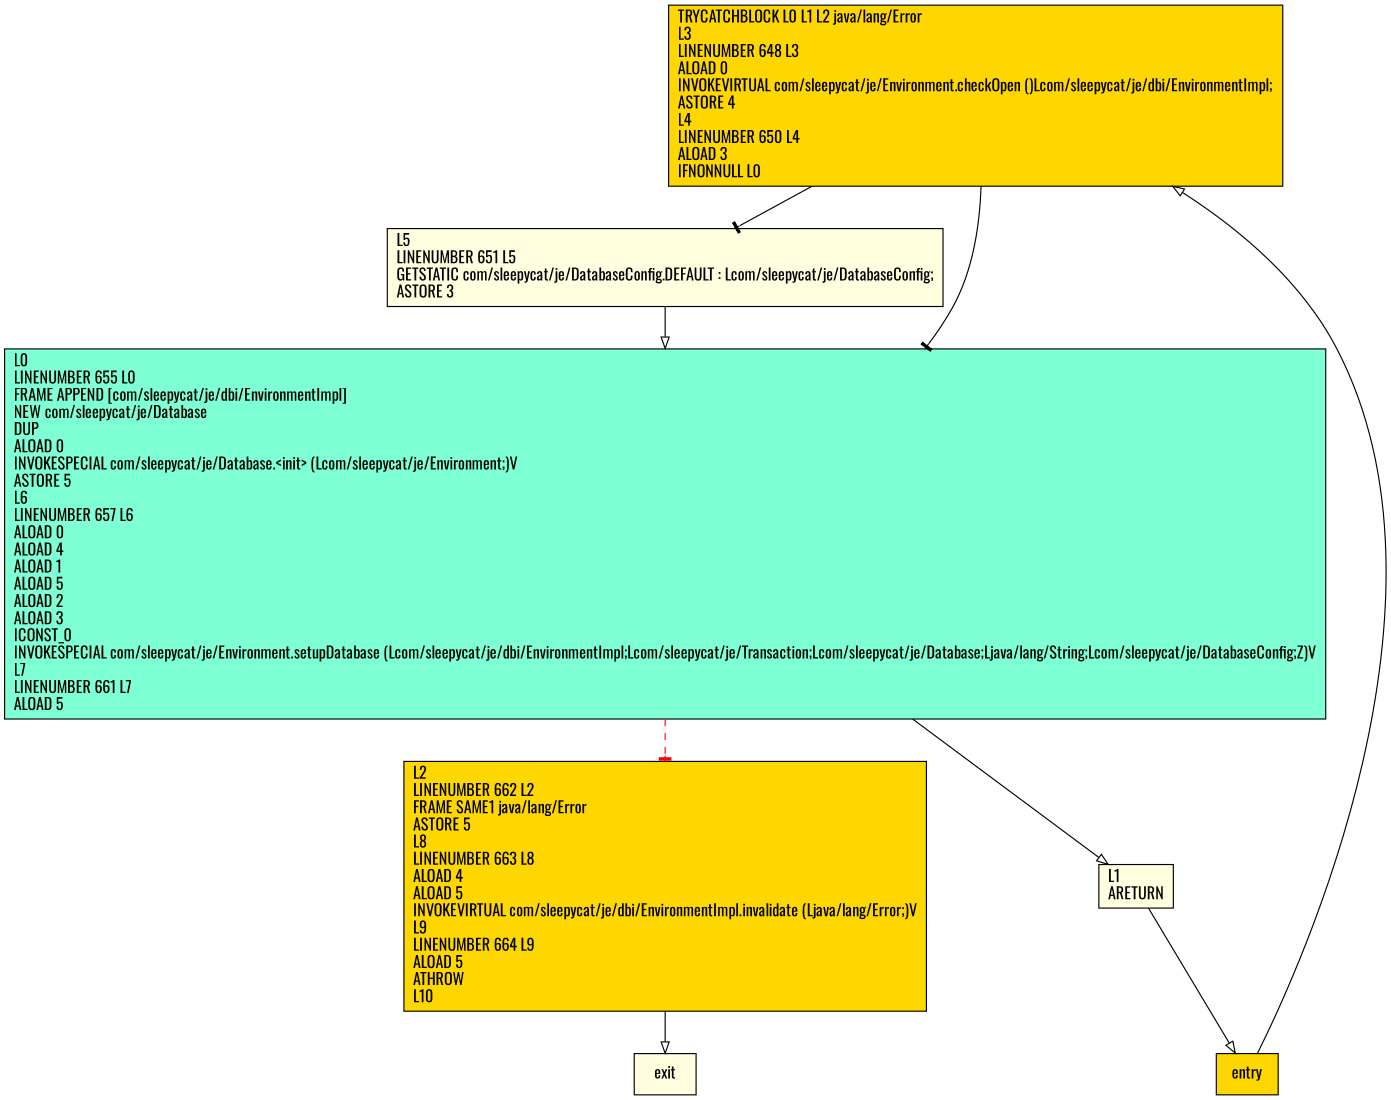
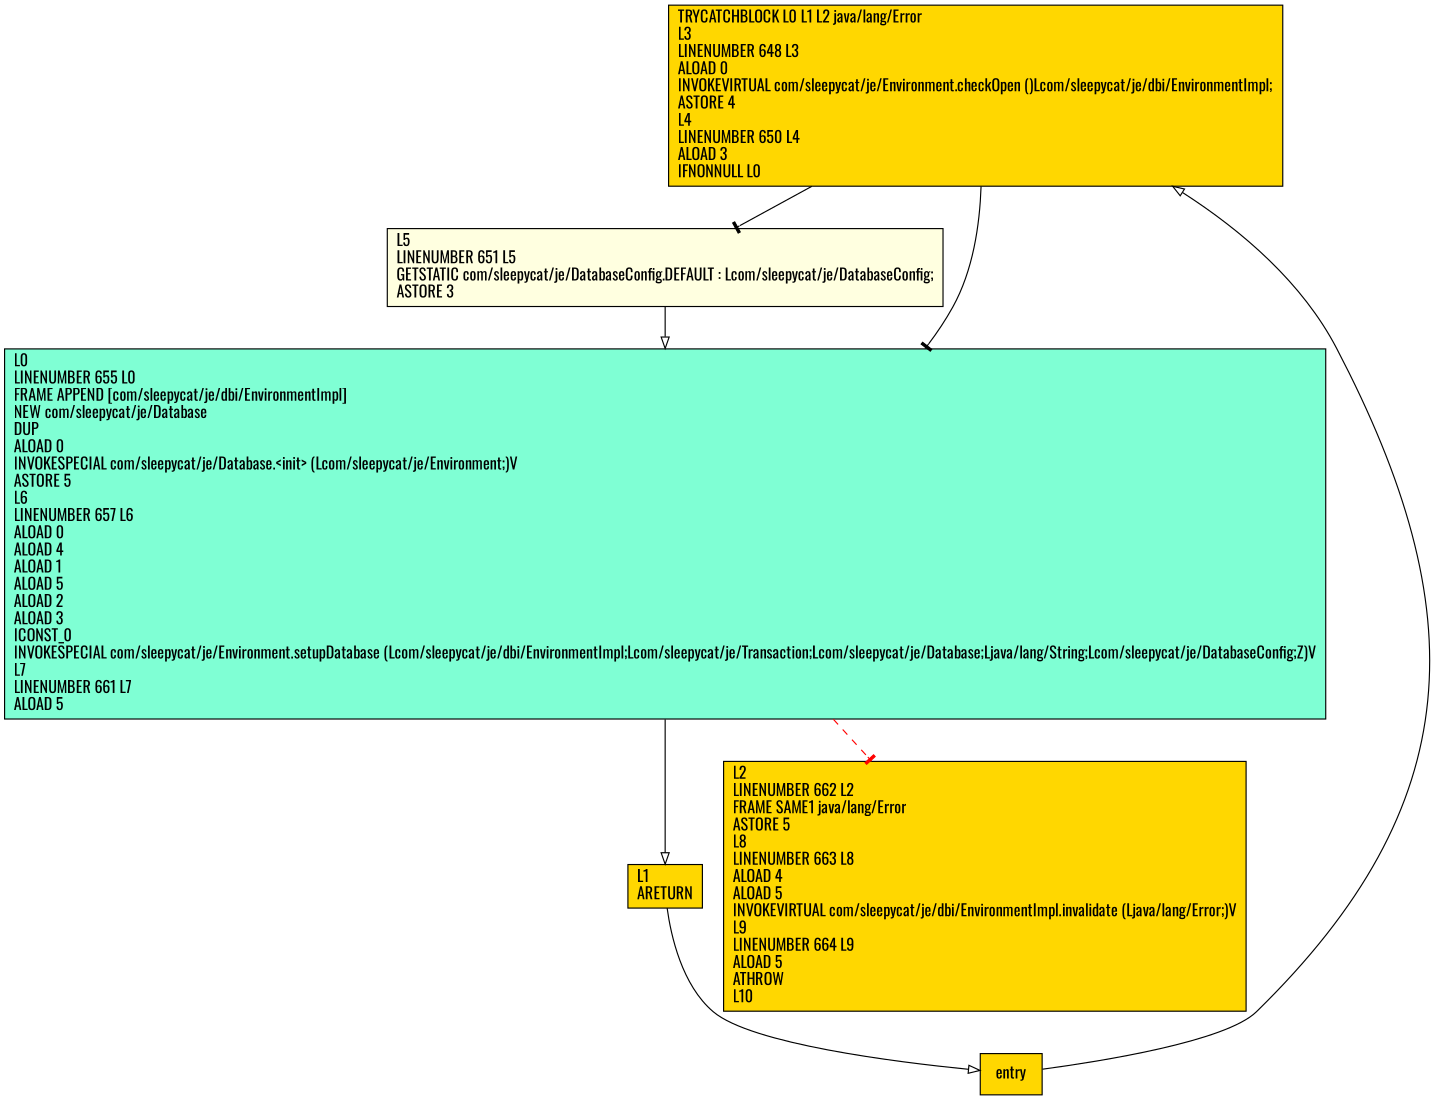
node "L1 ARETURN": fillcolor lightyellow -> gold
node "exit": removed
